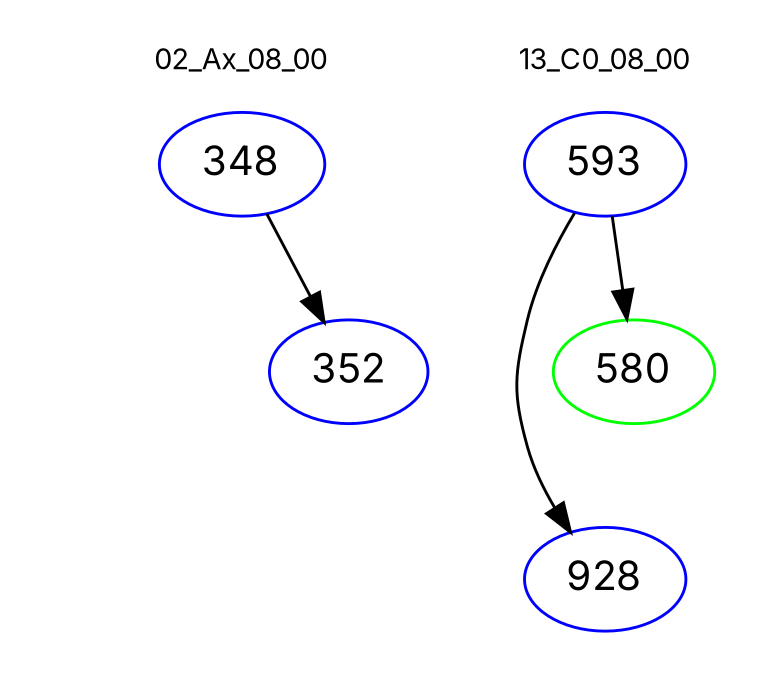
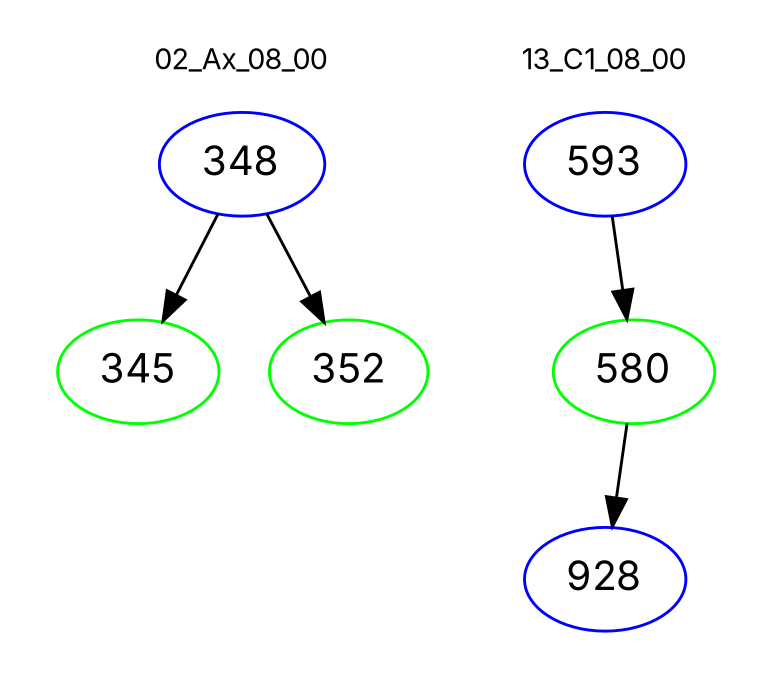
cluster "13_C0_08_00": label "13_C0_08_00" -> "13_C1_08_00"
edge "593" -> "928": now "580" -> "928"
node "345": added
node "352": color blue -> green
